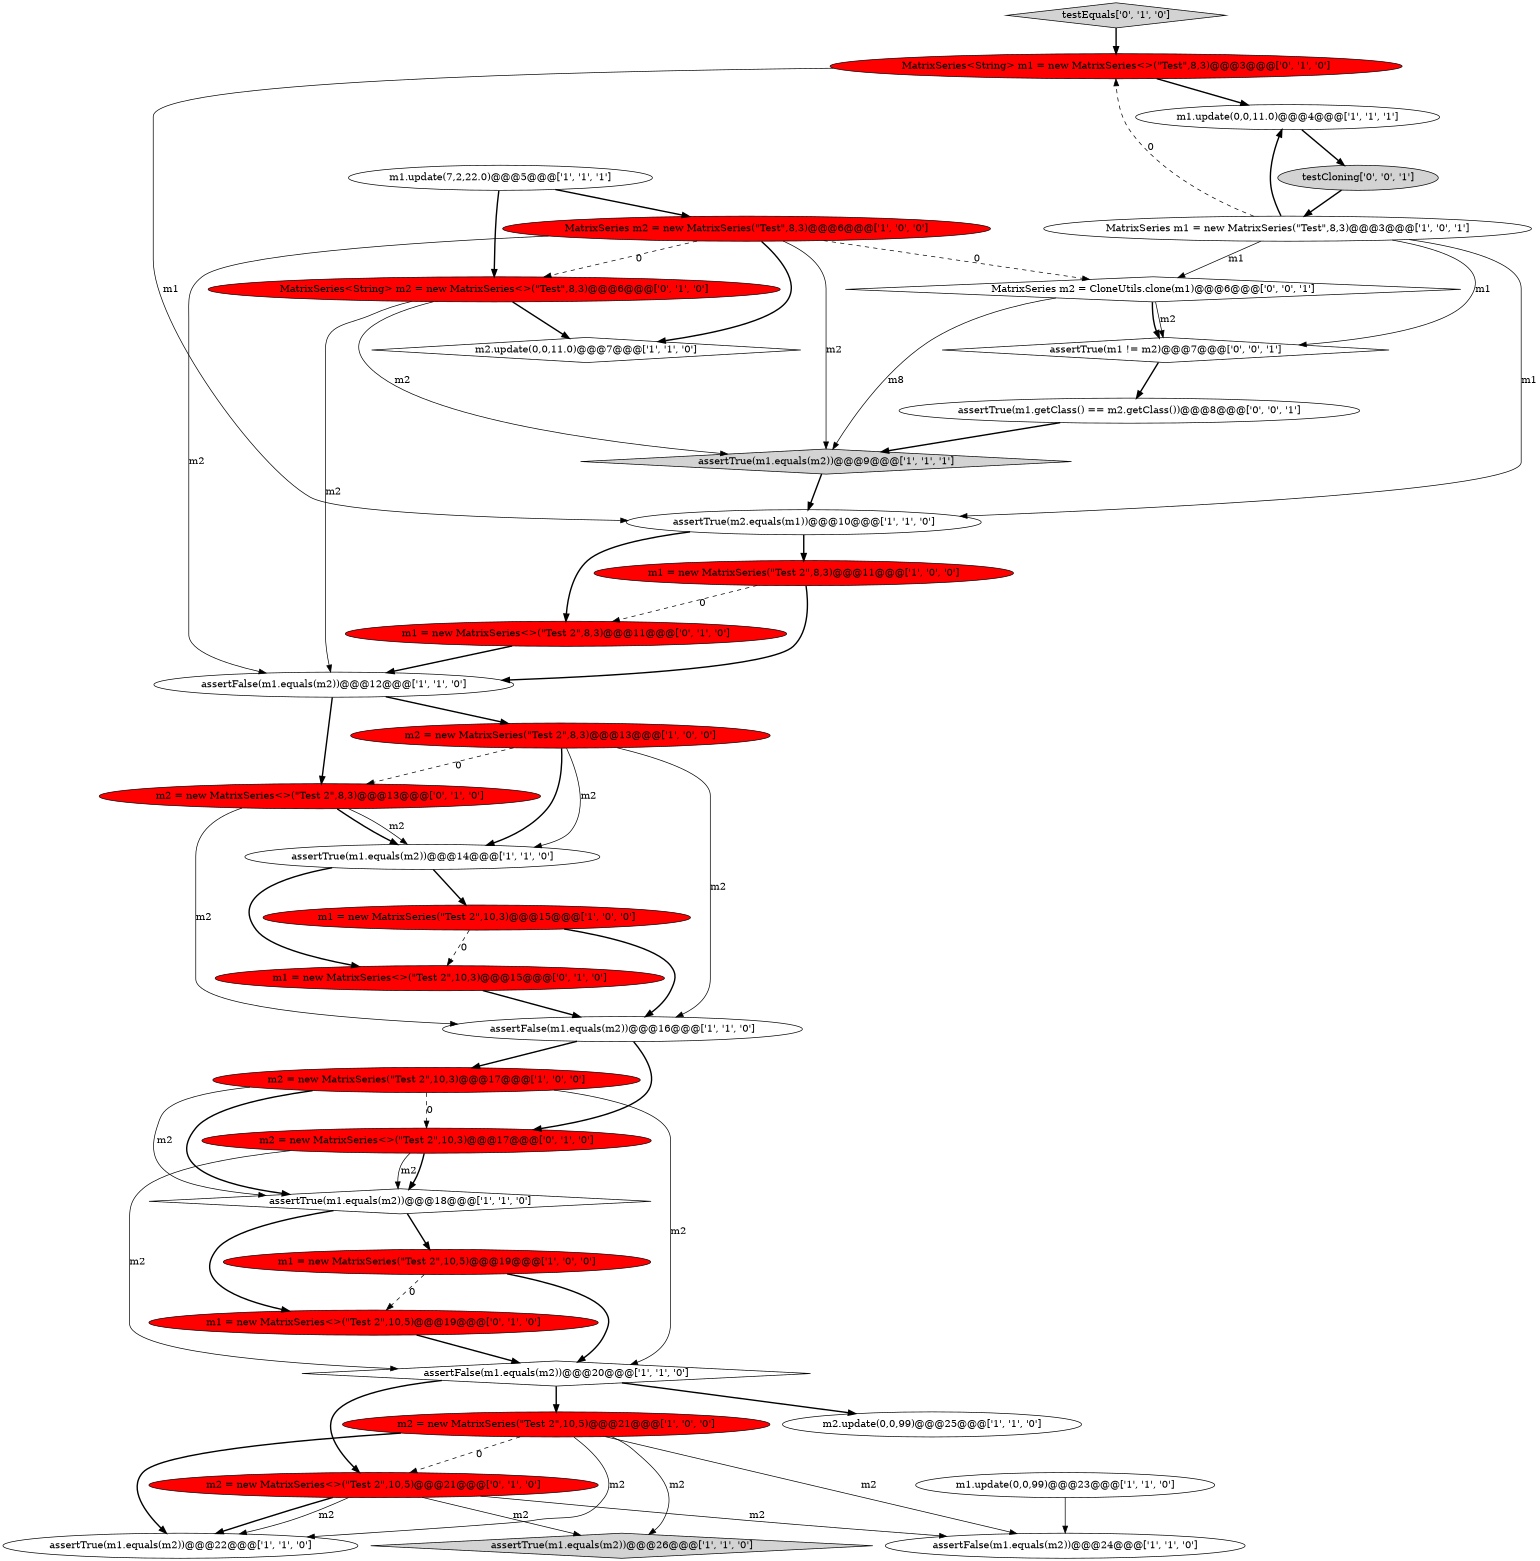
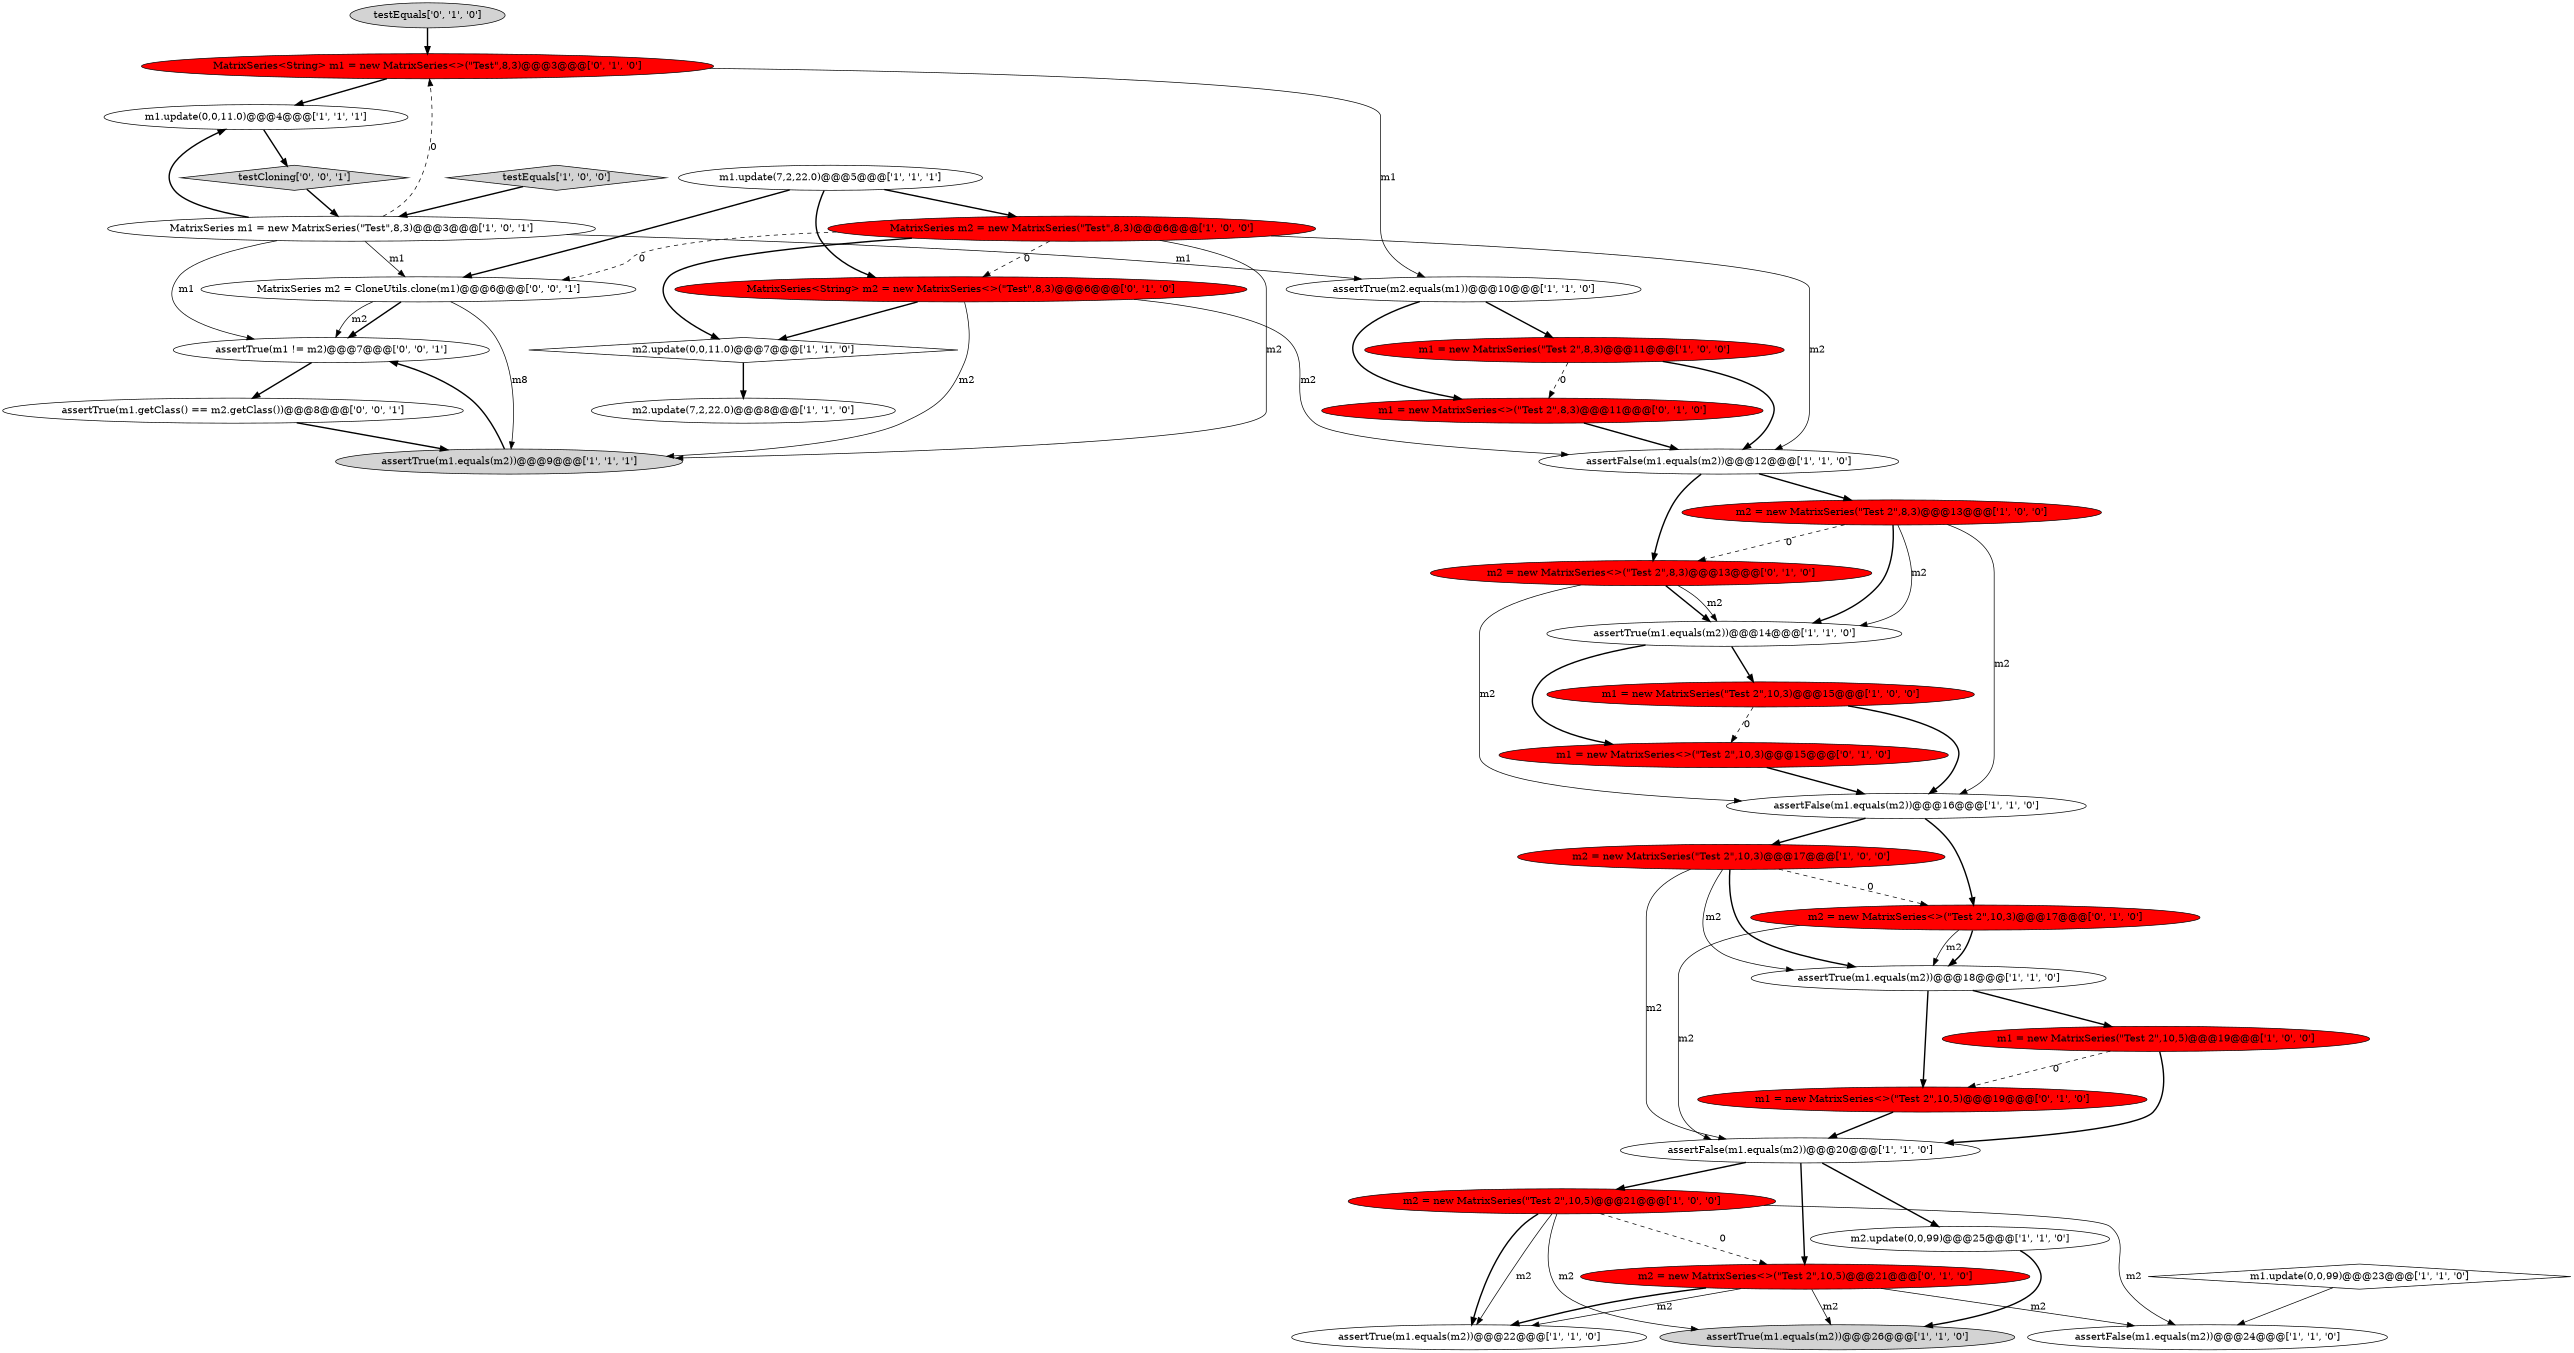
node "testEquals['0', '1', '0']": shape diamond -> ellipse
node "testEquals['1', '0', '0']": added
node "testCloning['0', '0', '1']": shape ellipse -> diamond
edge "m1.update(7,2,22.0)@@@5@@@['1', '1', '1']" -> "MatrixSeries m2 = CloneUtils.clone(m1)@@@6@@@['0', '0', '1']": added
node "MatrixSeries m2 = CloneUtils.clone(m1)@@@6@@@['0', '0', '1']": shape diamond -> ellipse
node "assertTrue(m1 != m2)@@@7@@@['0', '0', '1']": shape diamond -> ellipse
node "m2.update(7,2,22.0)@@@8@@@['1', '1', '0']": added
node "assertTrue(m1.equals(m2))@@@9@@@['1', '1', '1']": shape diamond -> ellipse
edge "assertTrue(m1.equals(m2))@@@9@@@['1', '1', '1']" -> "assertTrue(m2.equals(m1))@@@10@@@['1', '1', '0']": now "assertTrue(m1.equals(m2))@@@9@@@['1', '1', '1']" -> "assertTrue(m1 != m2)@@@7@@@['0', '0', '1']"
node "assertTrue(m1.equals(m2))@@@18@@@['1', '1', '0']": shape diamond -> ellipse
edge "m2.update(0,0,99)@@@25@@@['1', '1', '0']" -> "assertTrue(m1.equals(m2))@@@26@@@['1', '1', '0']": added
node "assertFalse(m1.equals(m2))@@@20@@@['1', '1', '0']": shape diamond -> ellipse
node "m1.update(0,0,99)@@@23@@@['1', '1', '0']": shape ellipse -> diamond
node "assertTrue(m1.equals(m2))@@@26@@@['1', '1', '0']": shape diamond -> ellipse
